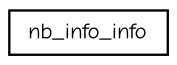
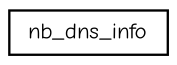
node "nb_info_info": label "nb_info_info" -> "nb_dns_info"
